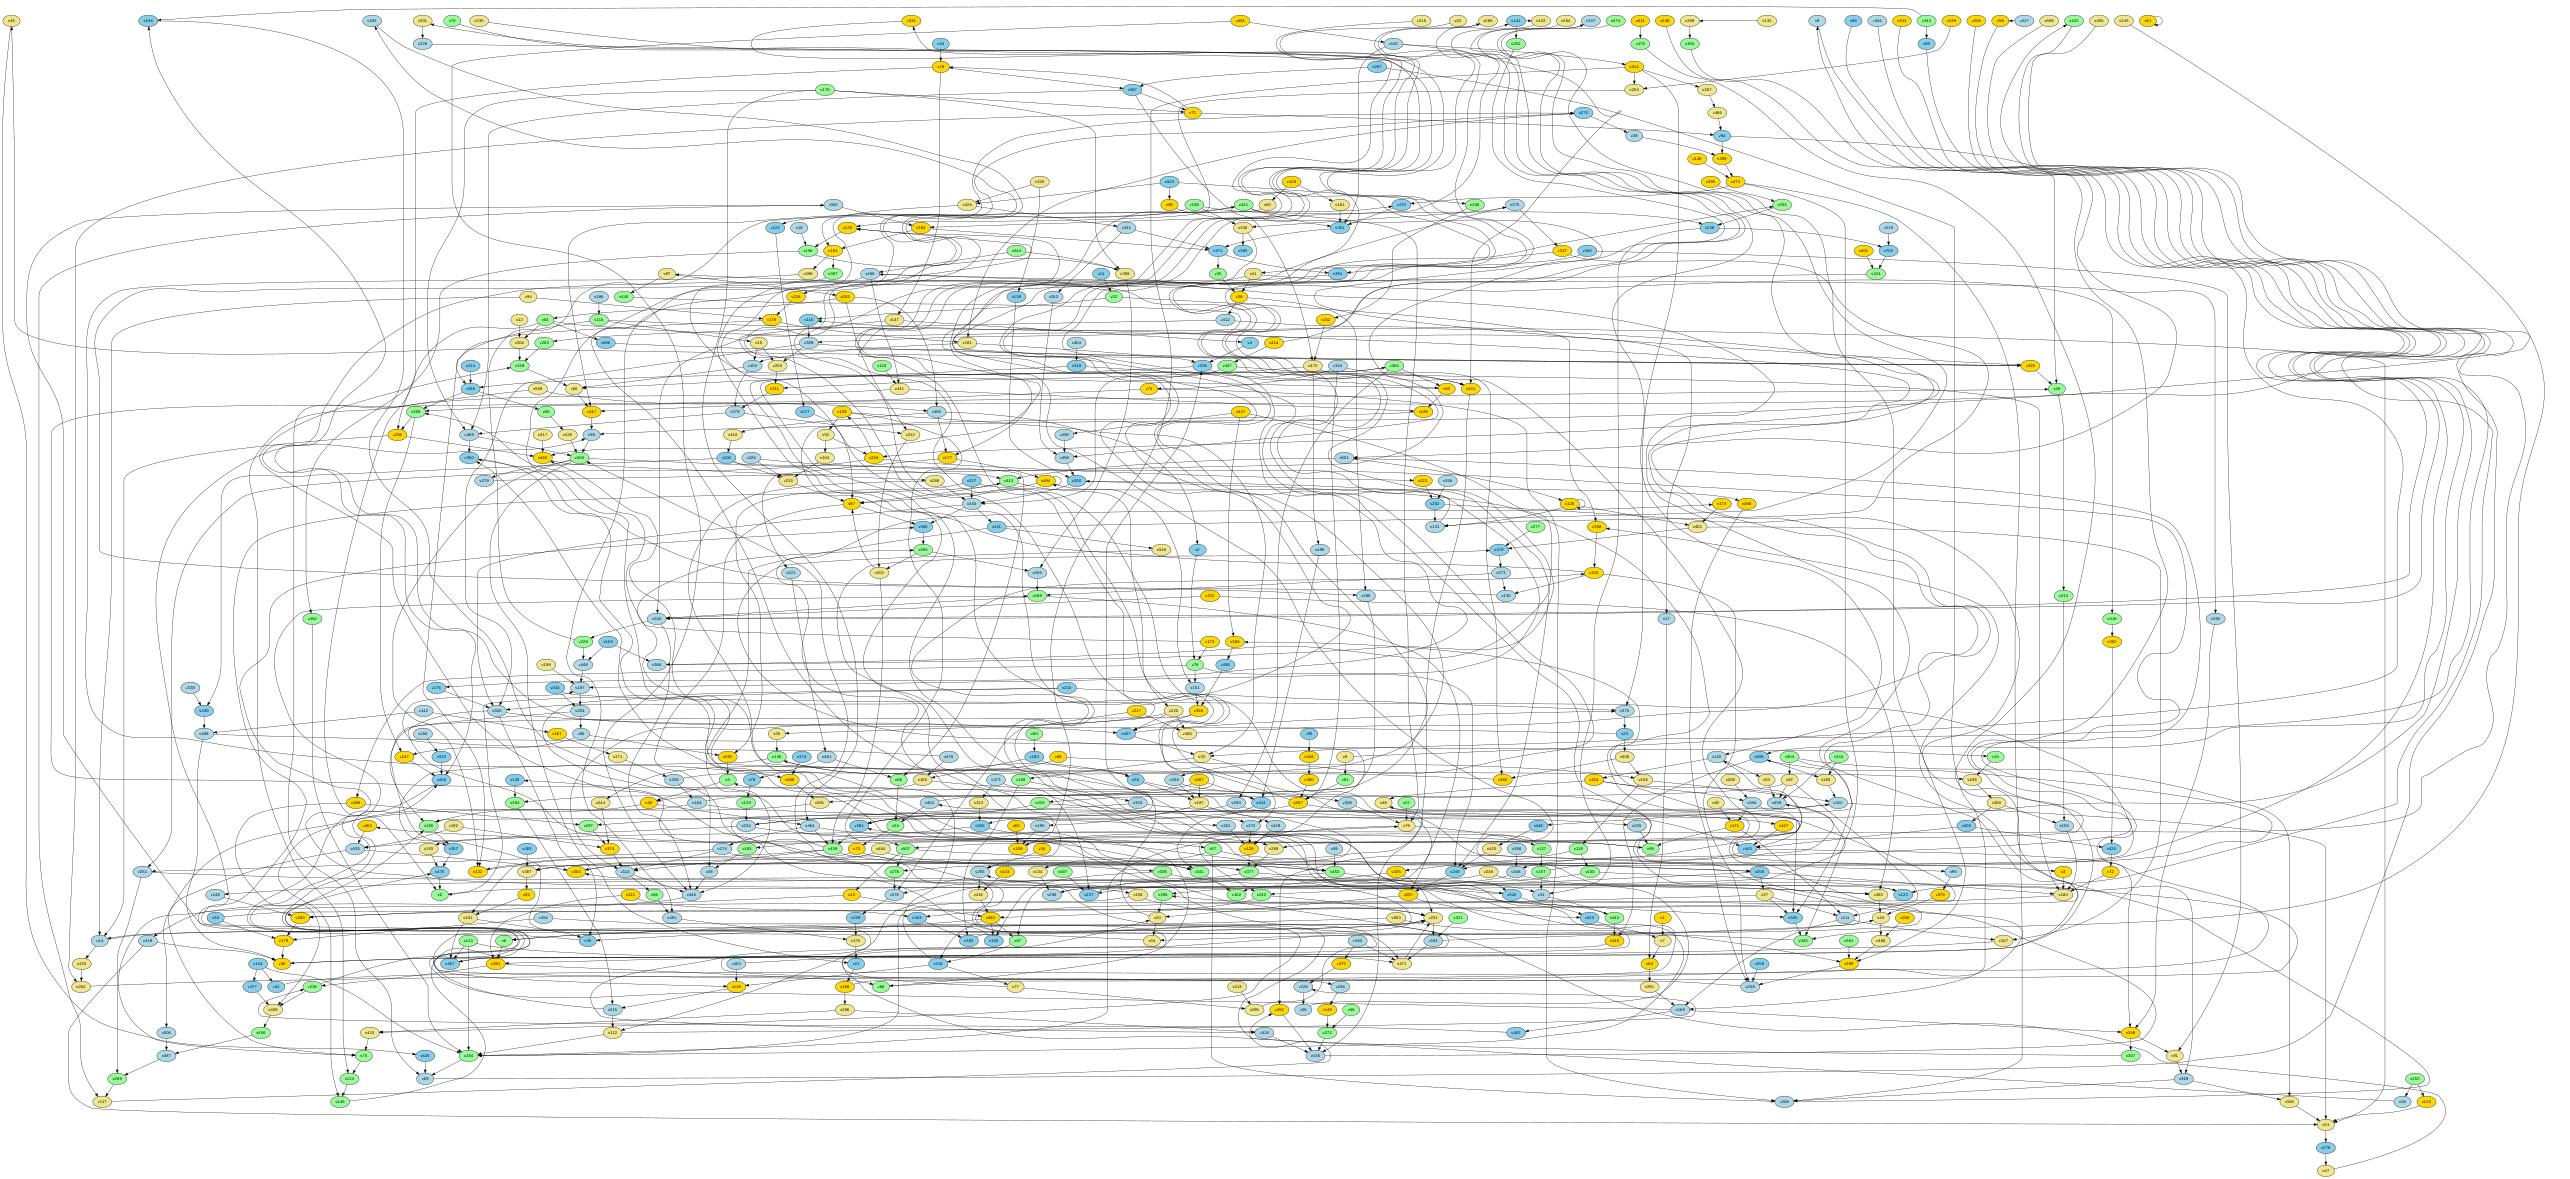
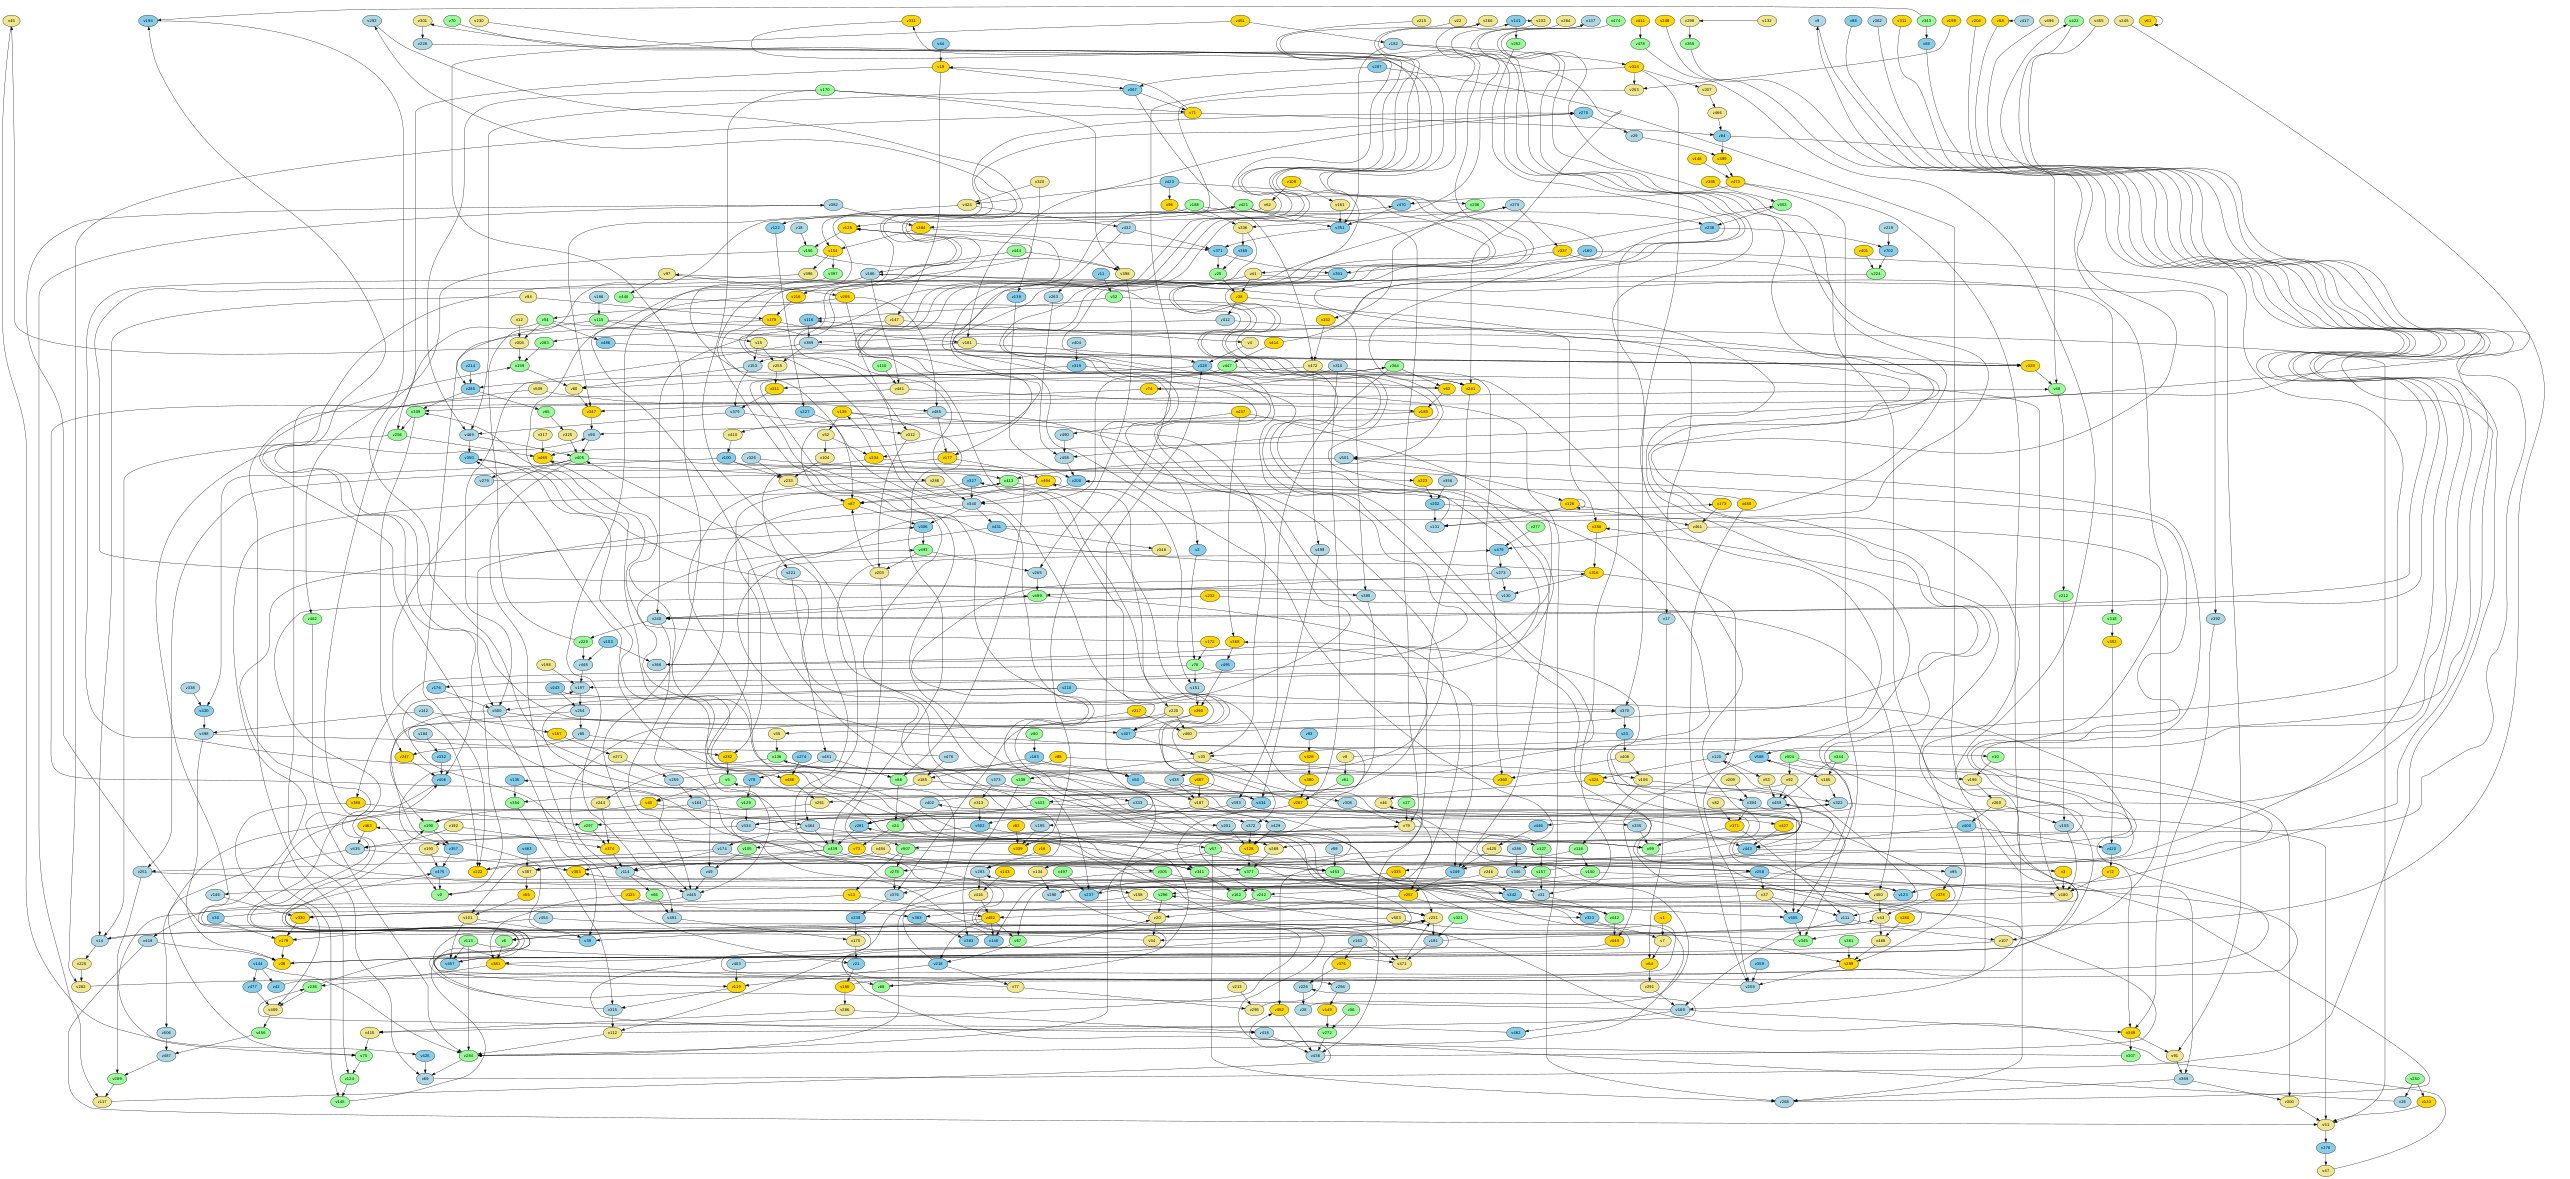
edge "v365" -> "v25": added
node "v4": fillcolor skyblue -> khaki
node "v256": fillcolor gold -> palegreen
edge "v327" -> "v480": reversed
